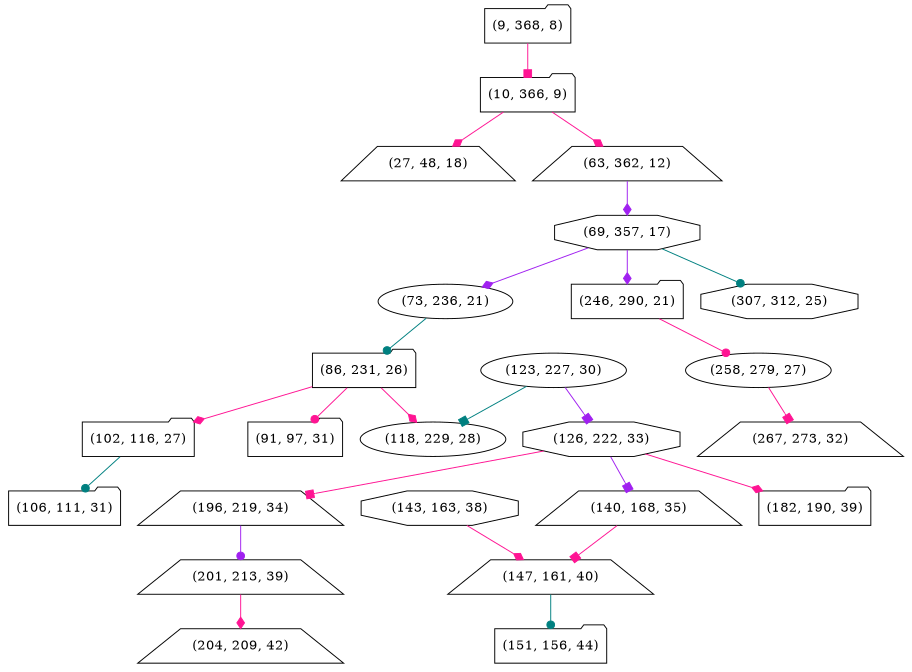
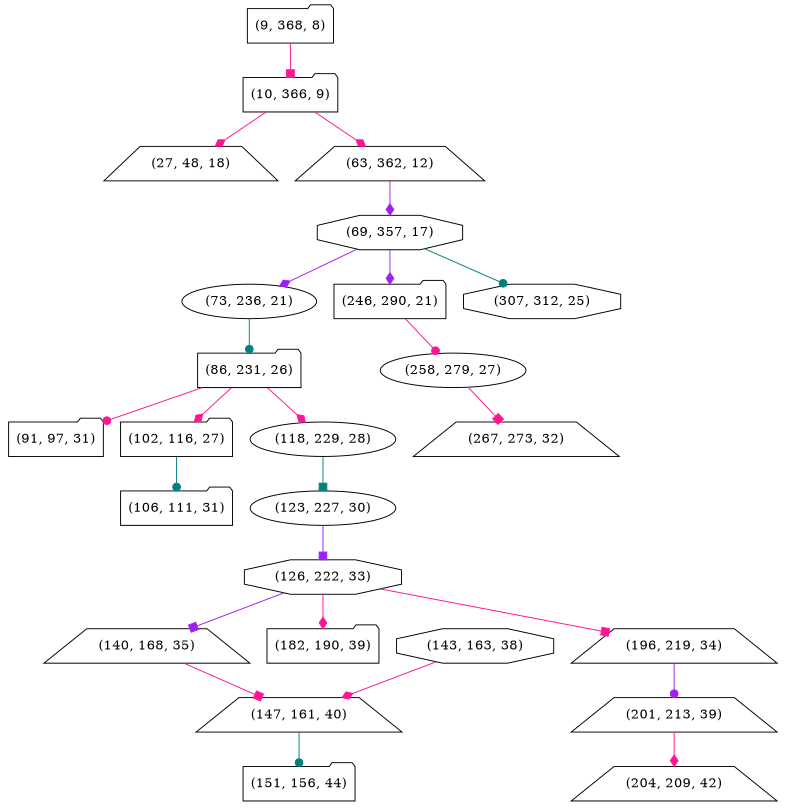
edge "(123, 227, 30)" -> "(118, 229, 28)": reversed
